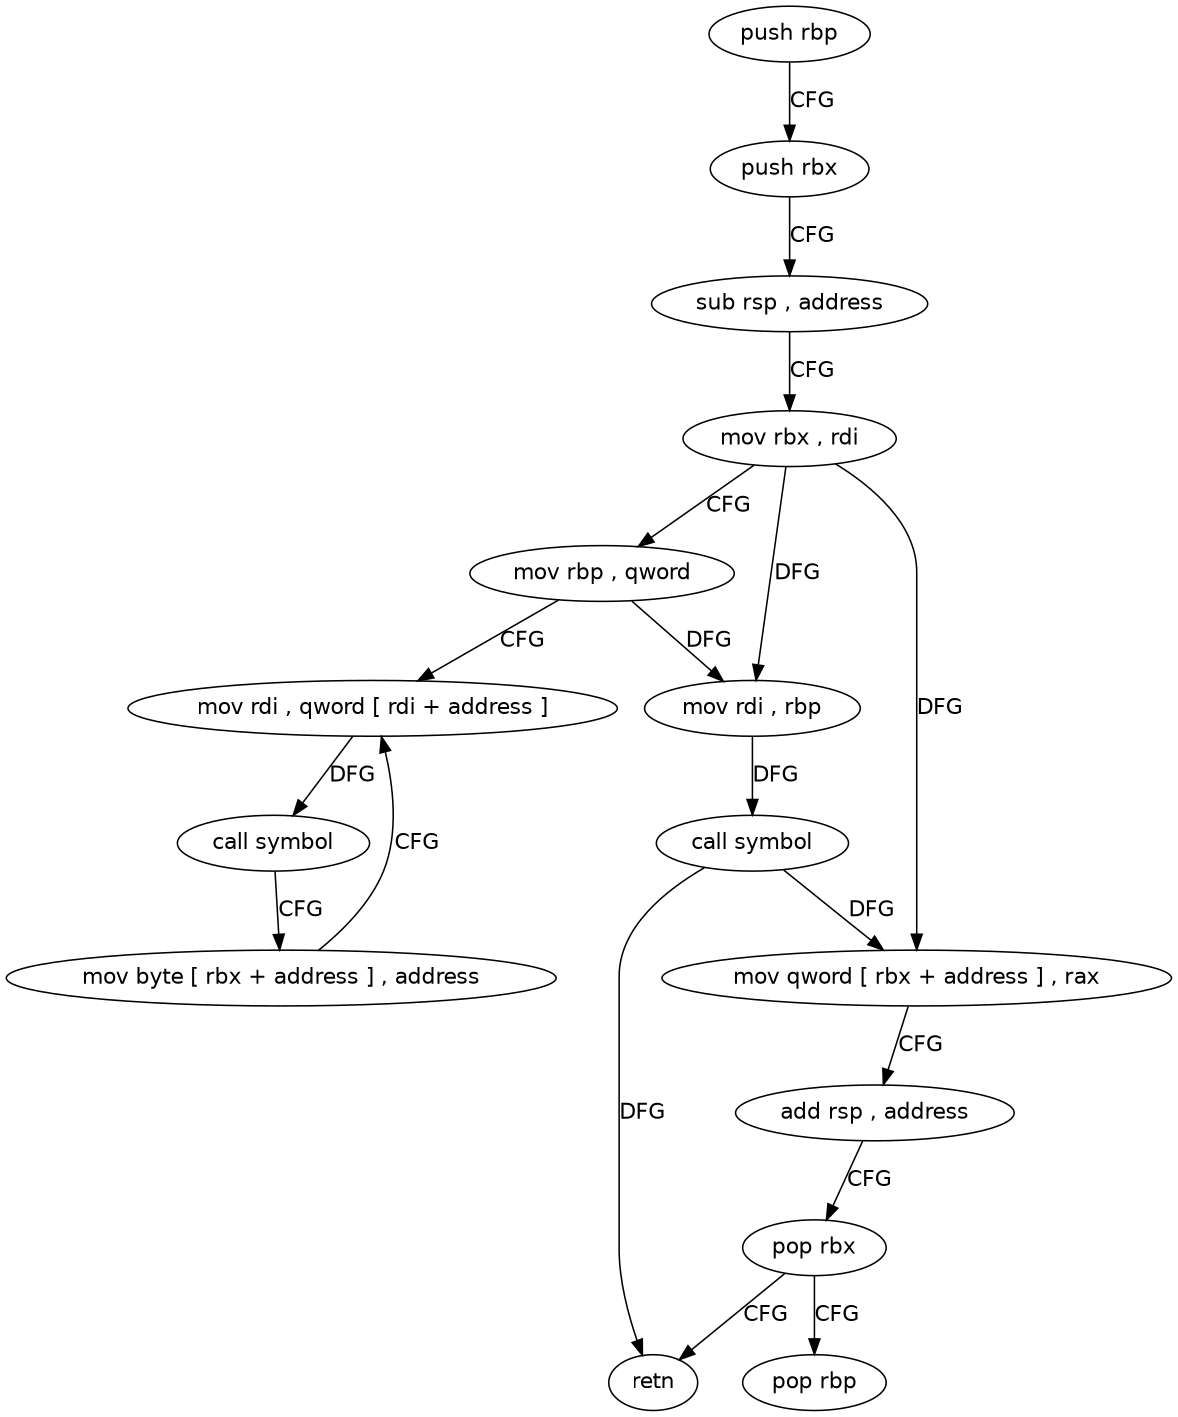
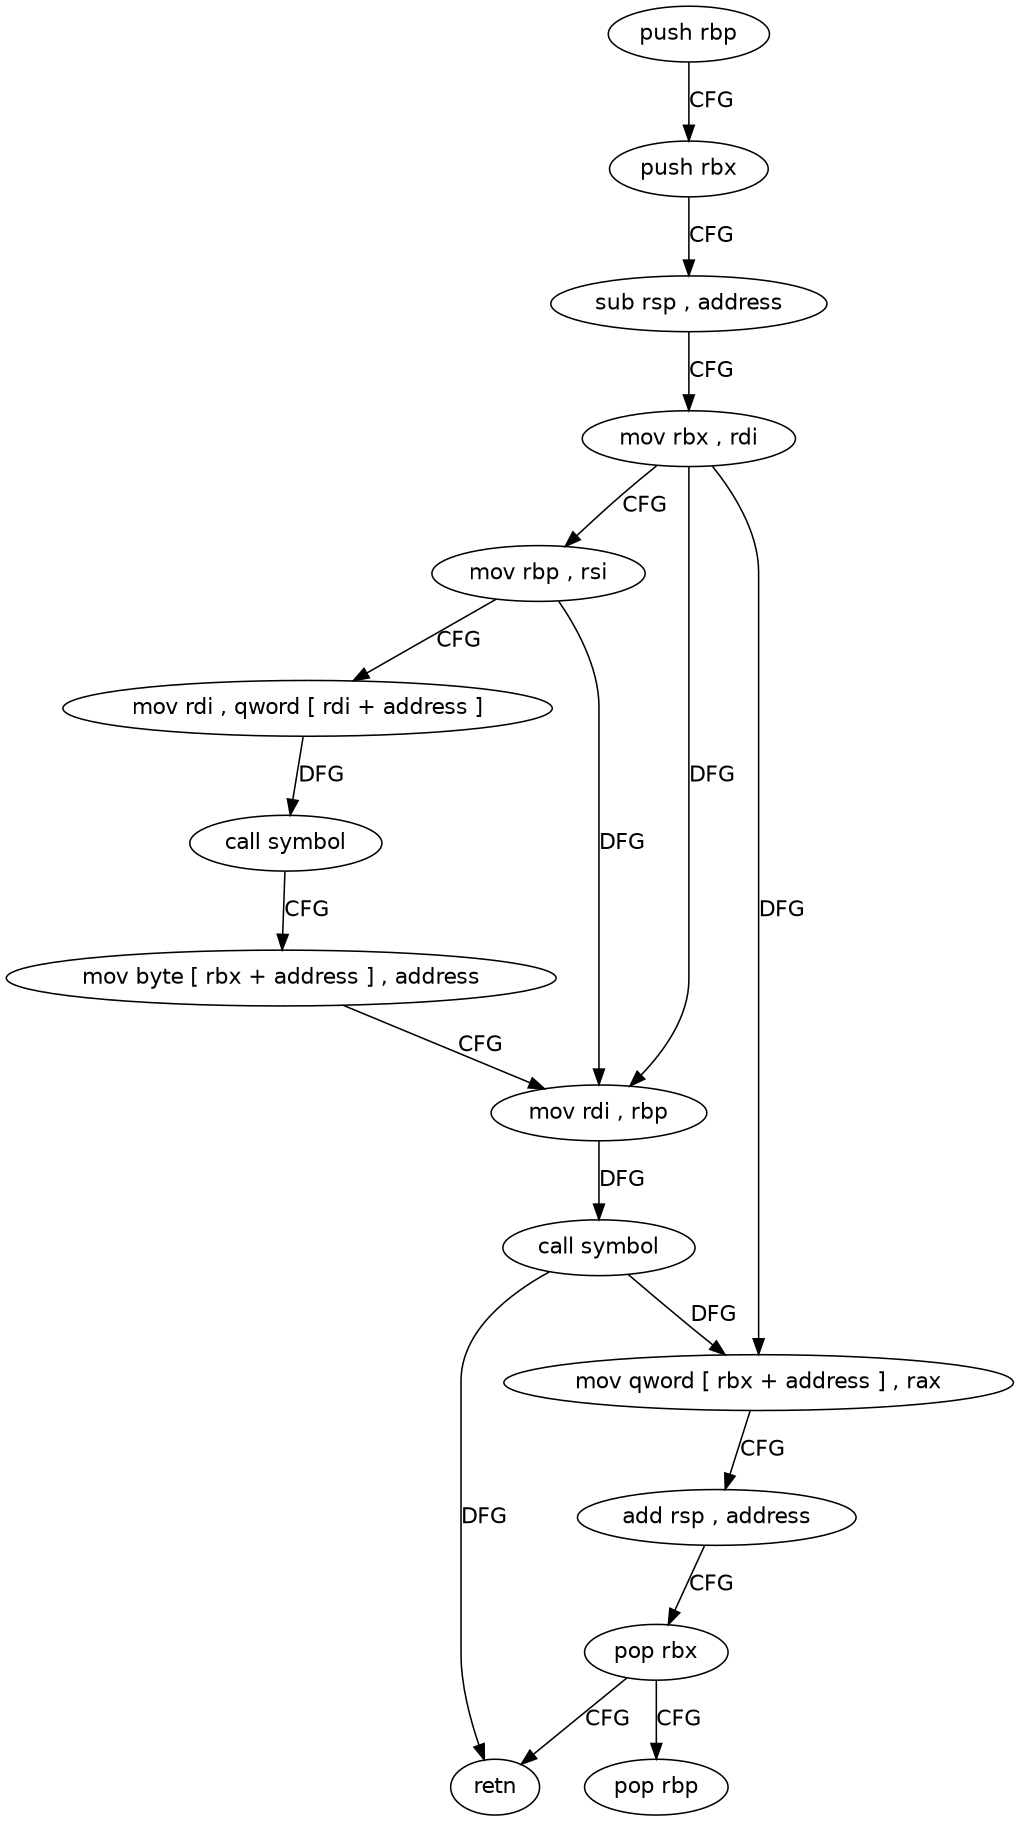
node "mov rbp , qword": label "mov rbp , qword" -> "mov rbp , rsi"
edge "mov byte [ rbx + address ] , address" -> "mov rdi , qword [ rdi + address ]": now "mov byte [ rbx + address ] , address" -> "mov rdi , rbp"
